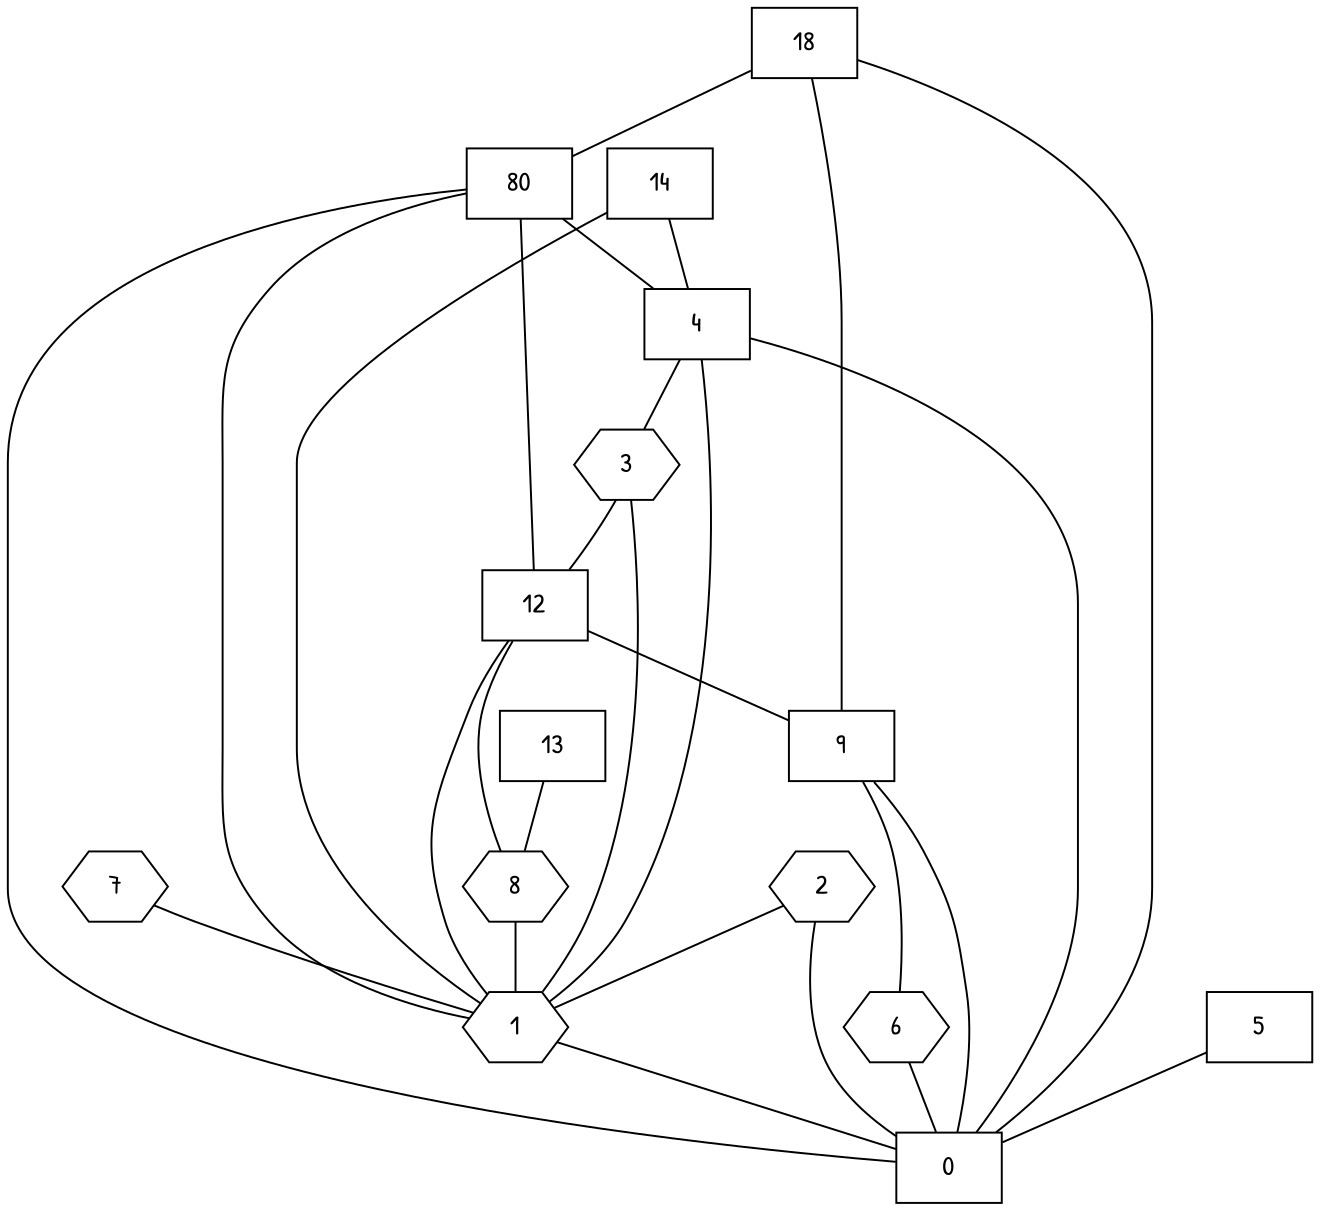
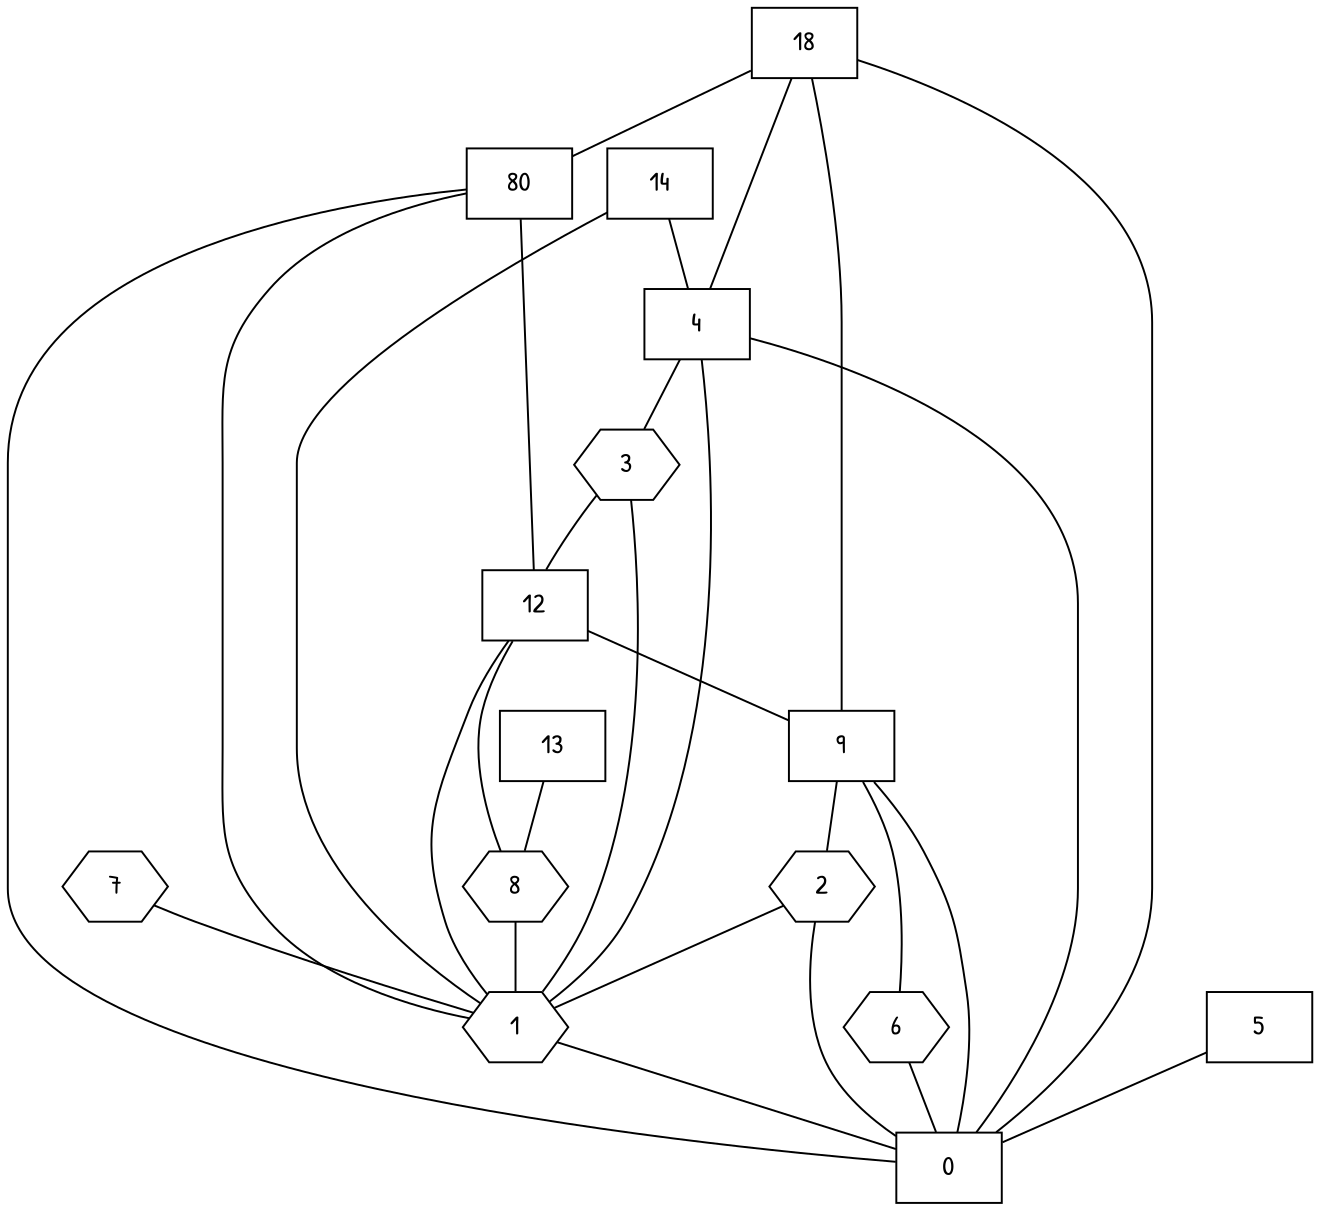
edge "4" -> "80": now "4" -> "18"
edge "3" -> "12": reversed
edge "2" -> "9": added
